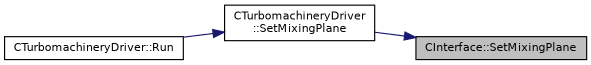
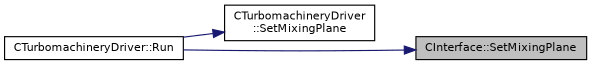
edge "CTurbomachineryDriver ::SetMixingPlane" -> "CInterface::SetMixingPlane": now "CTurbomachineryDriver::Run" -> "CInterface::SetMixingPlane"
